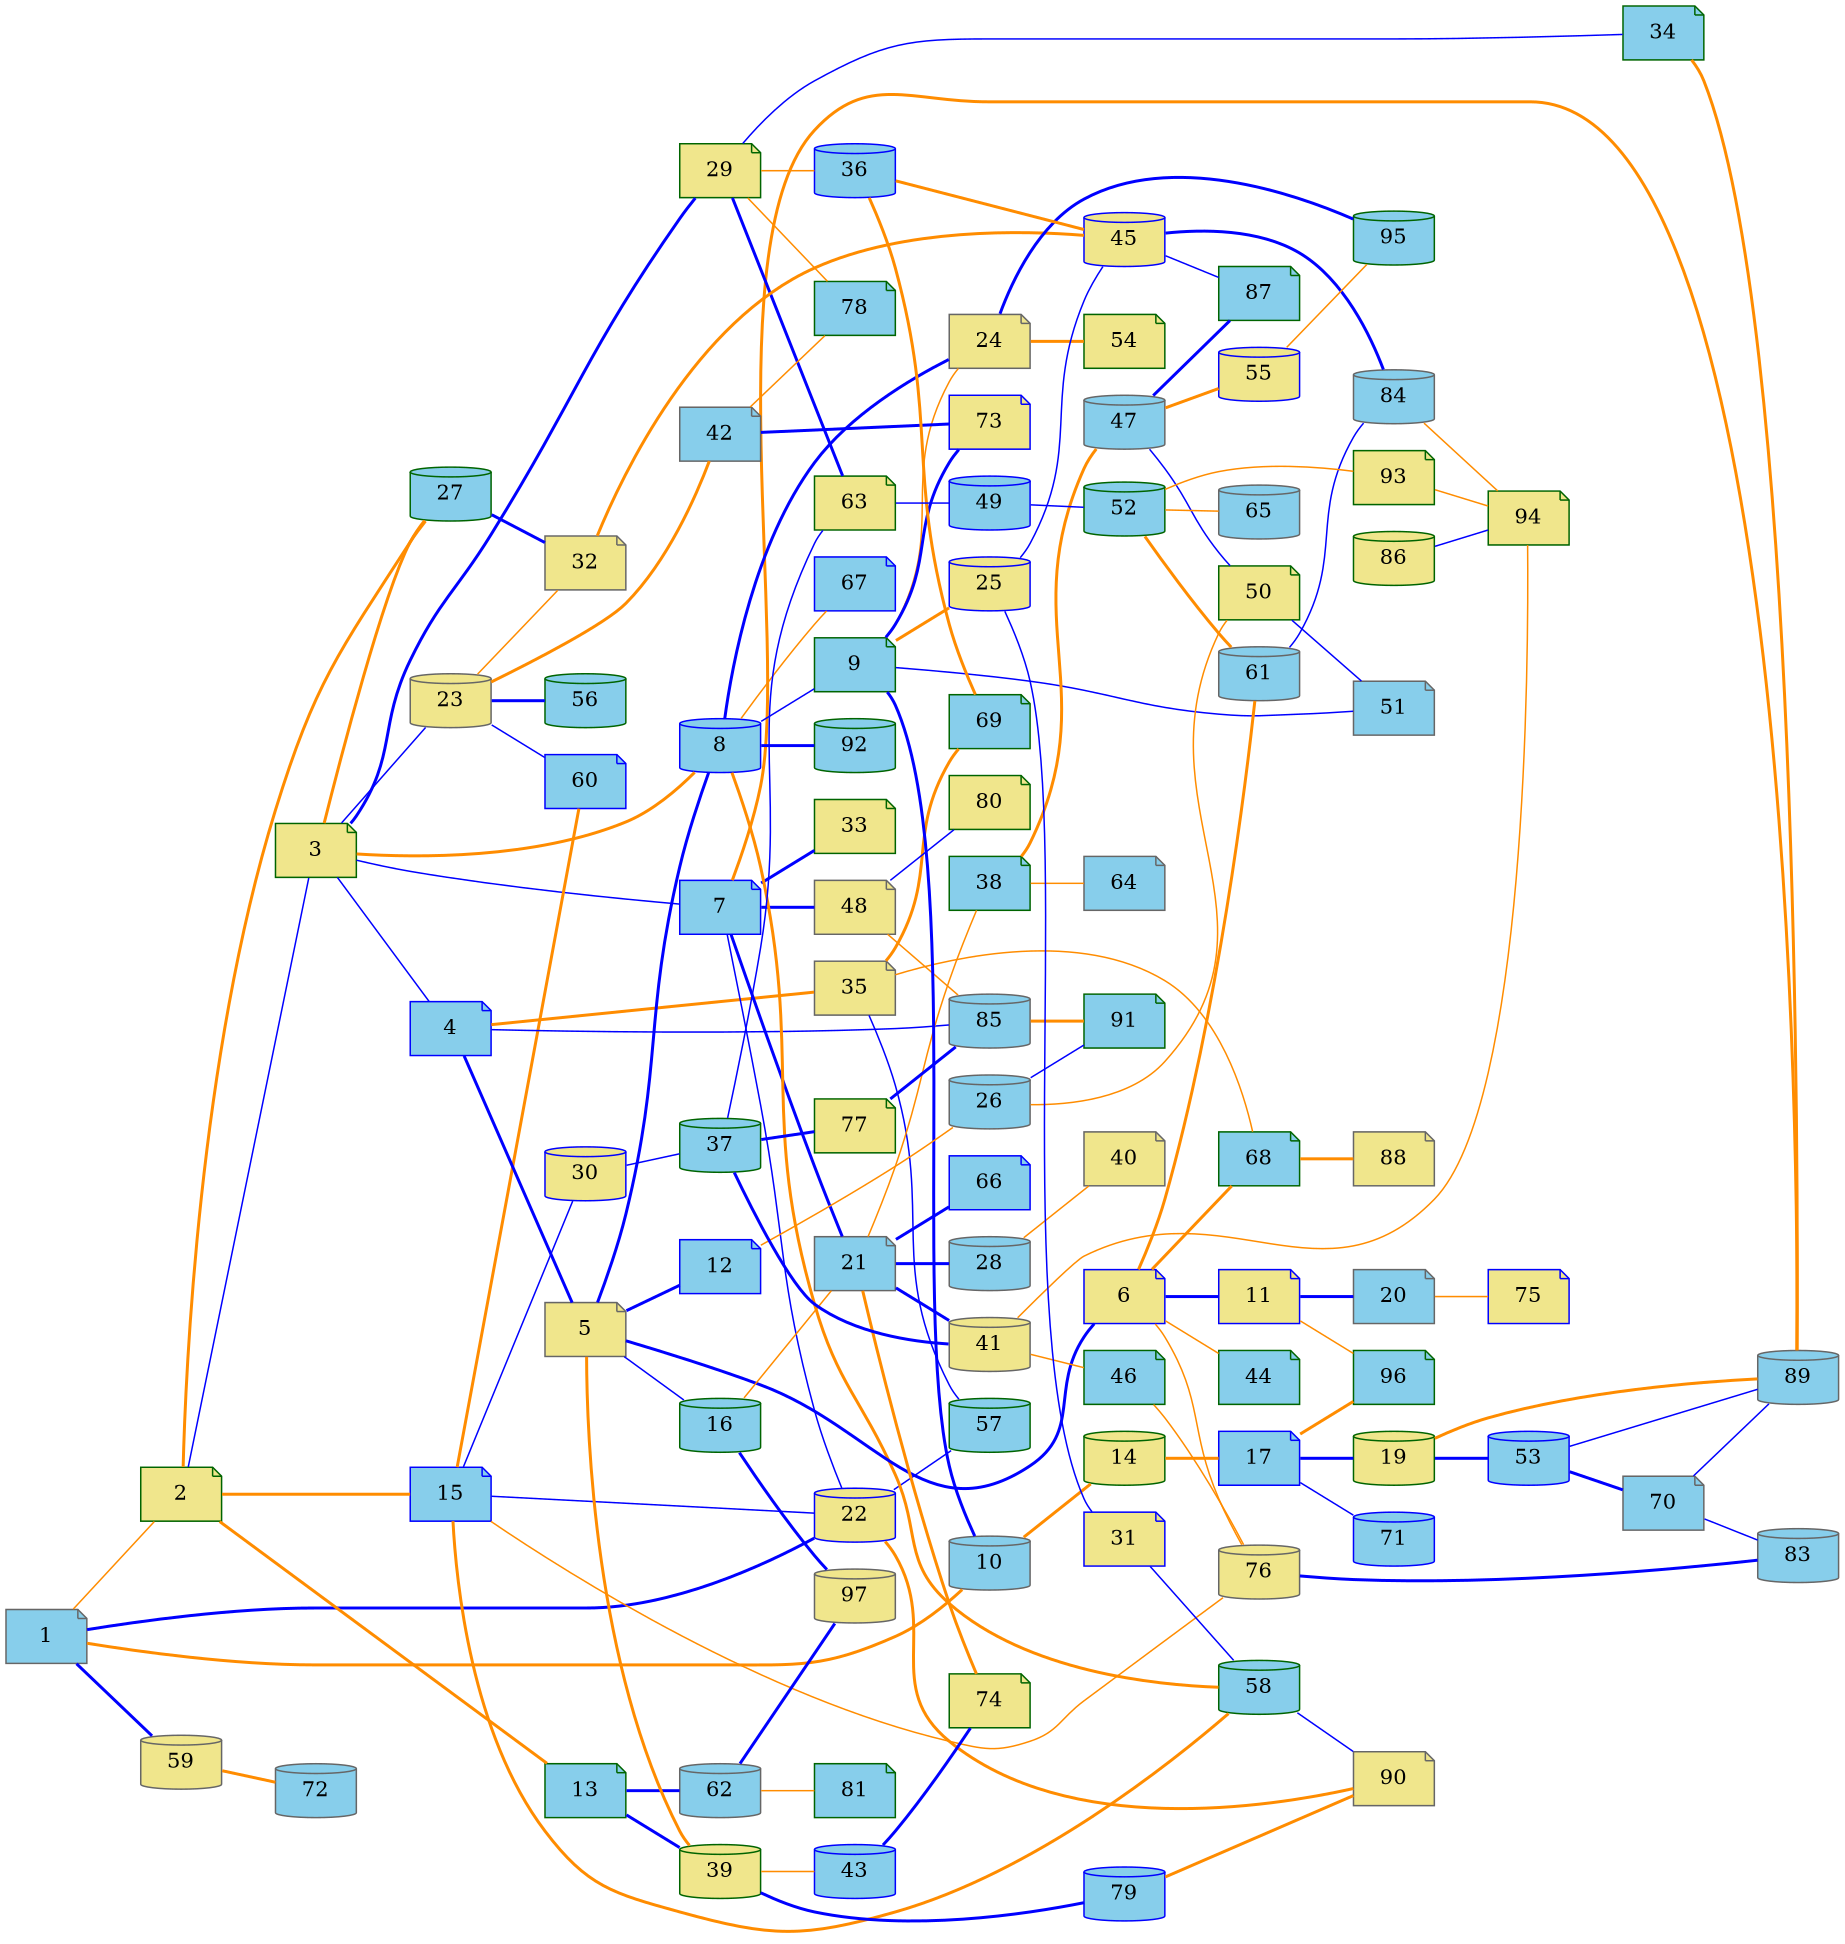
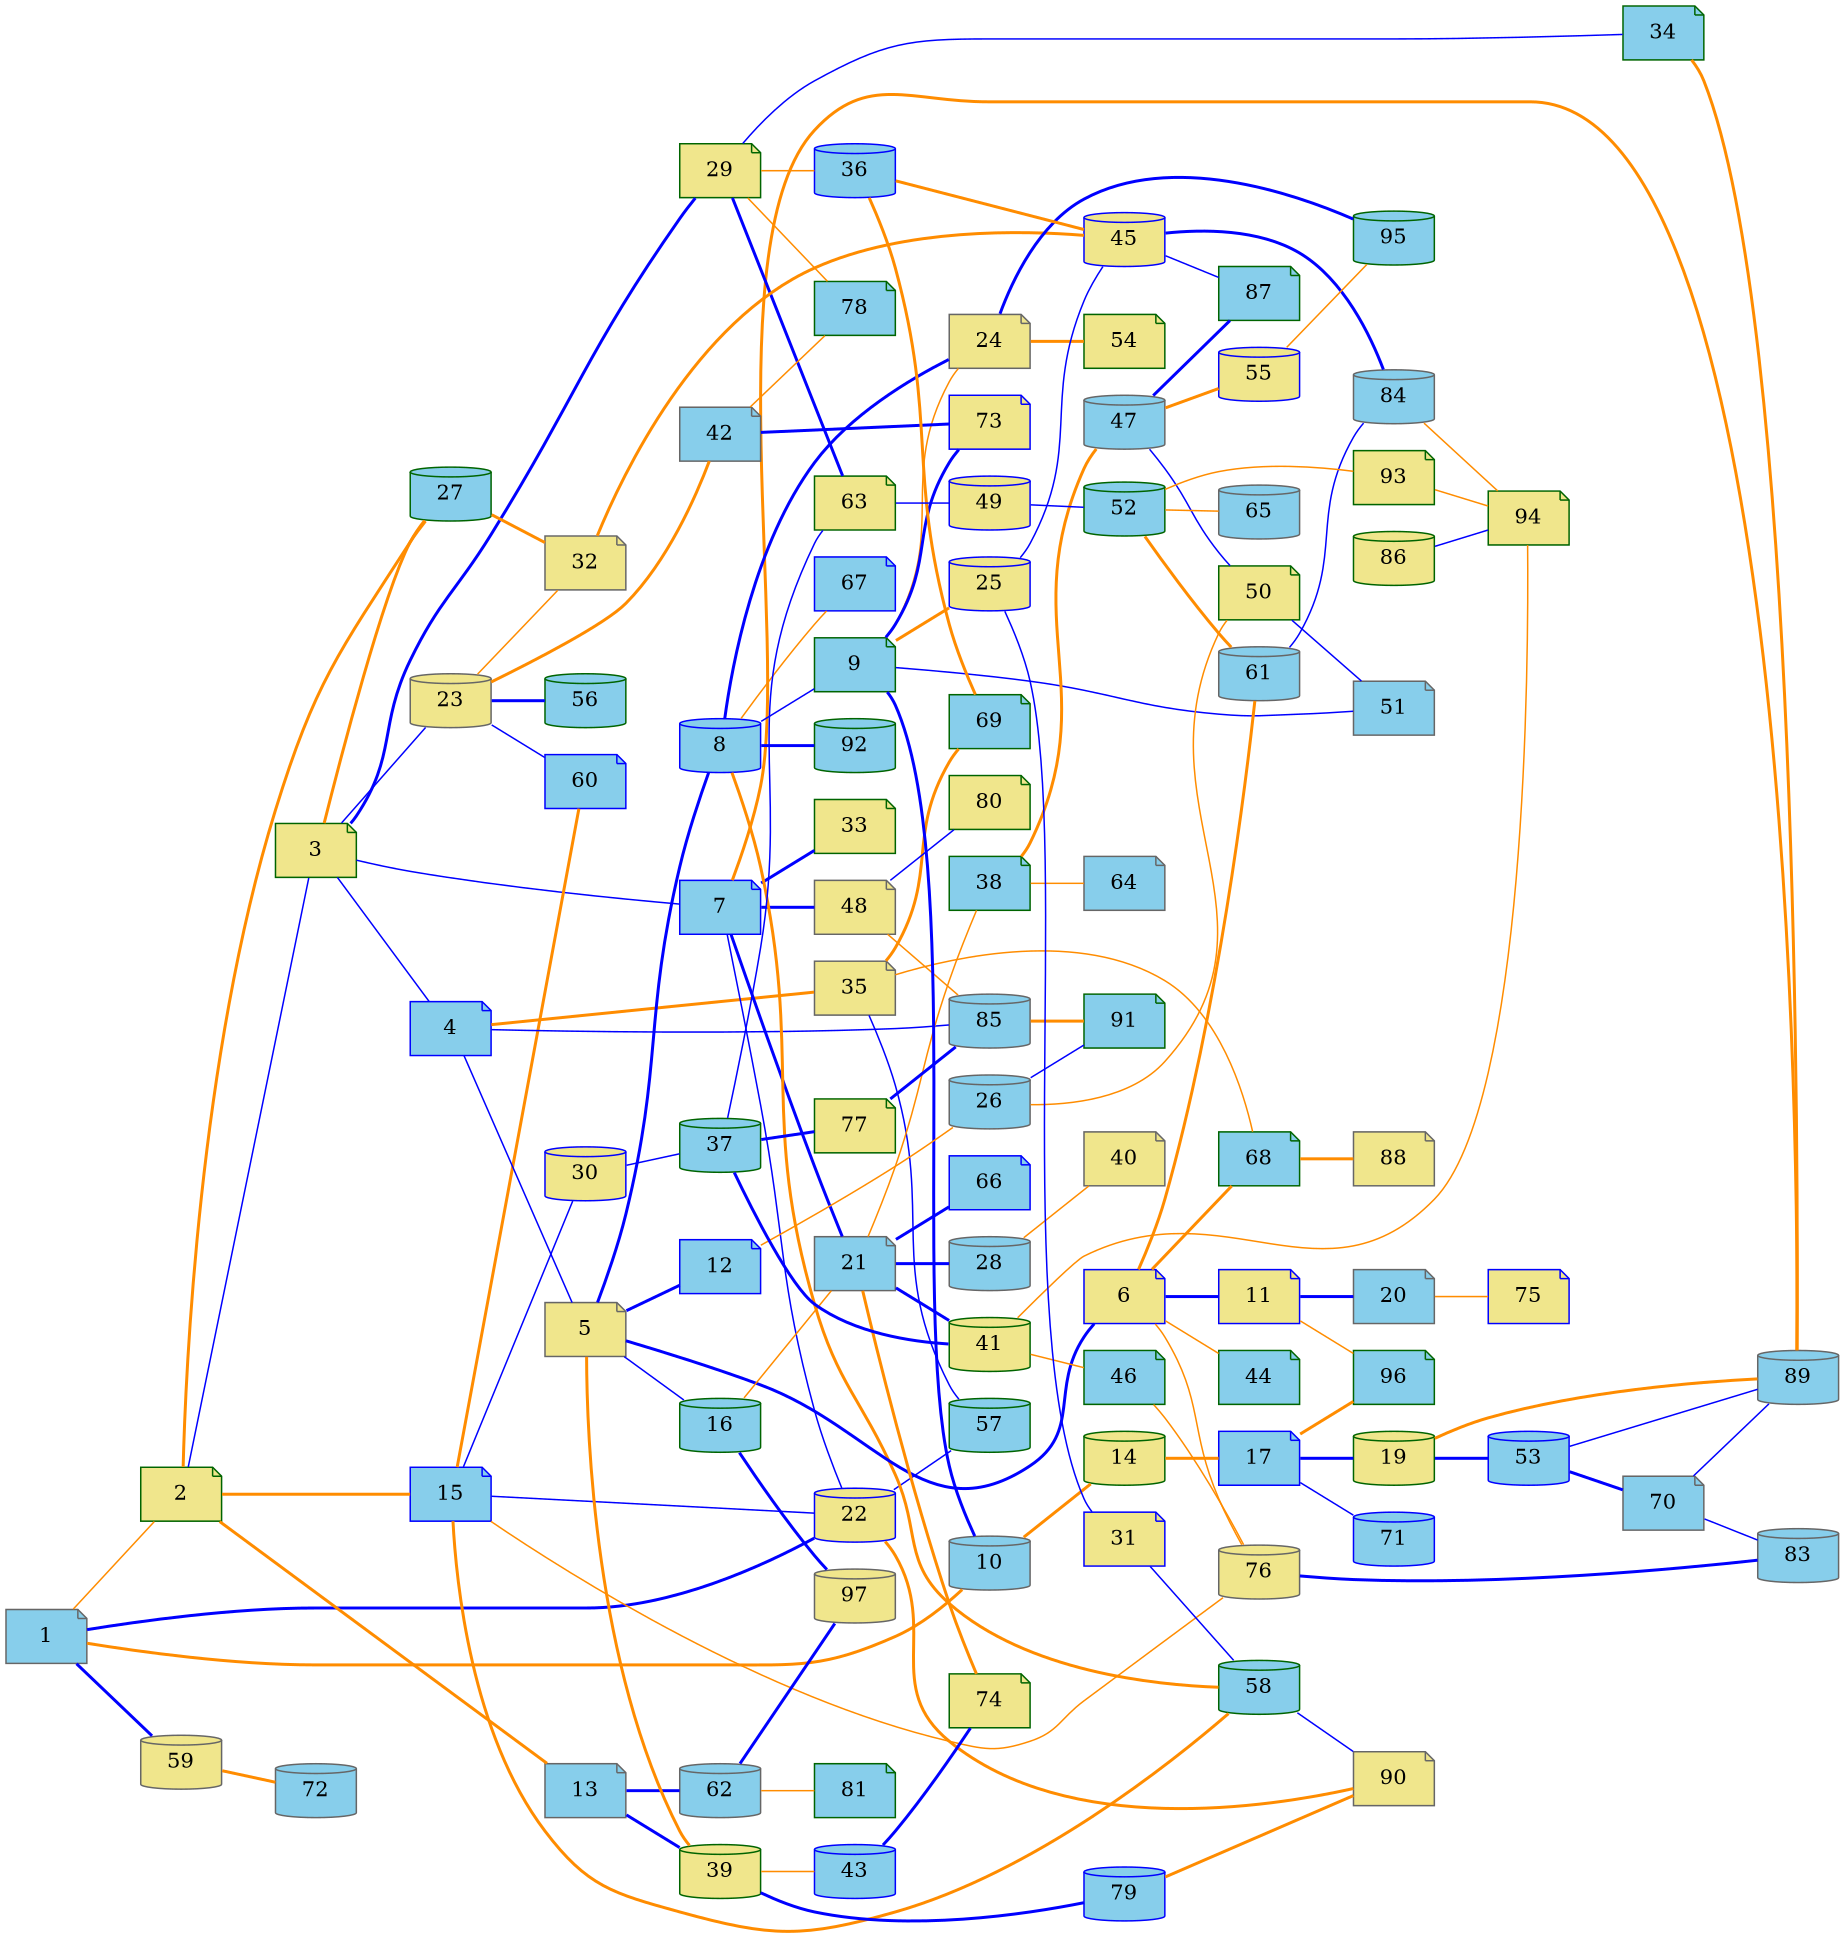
node "49": fillcolor skyblue -> khaki
edge "27" -- "32": color blue -> darkorange
edge "8" -- "3": removed
edge "4" -- "5": style bold -> solid
node "41": color gray40 -> darkgreen
node "13": color darkgreen -> gray40
